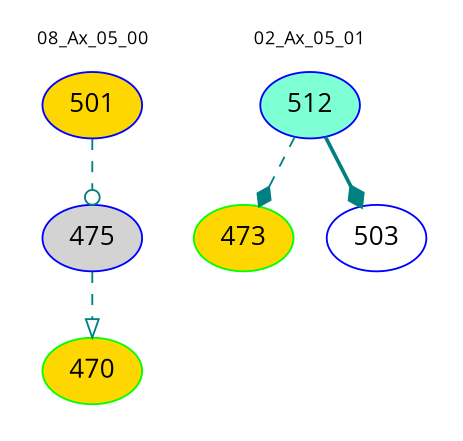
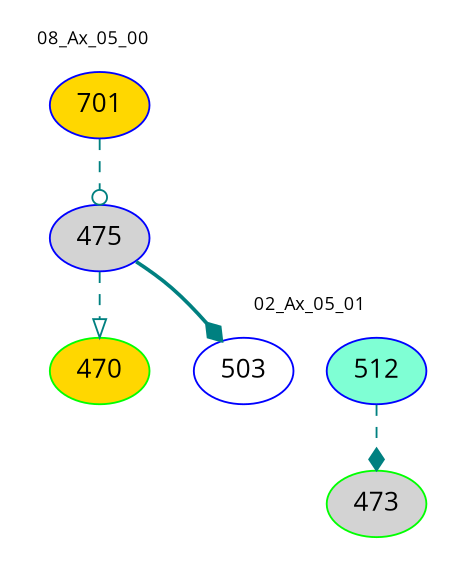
node "501": label "501" -> "701"
edge "512" -> "503": now "475" -> "503"
node "473": fillcolor gold -> lightgrey
